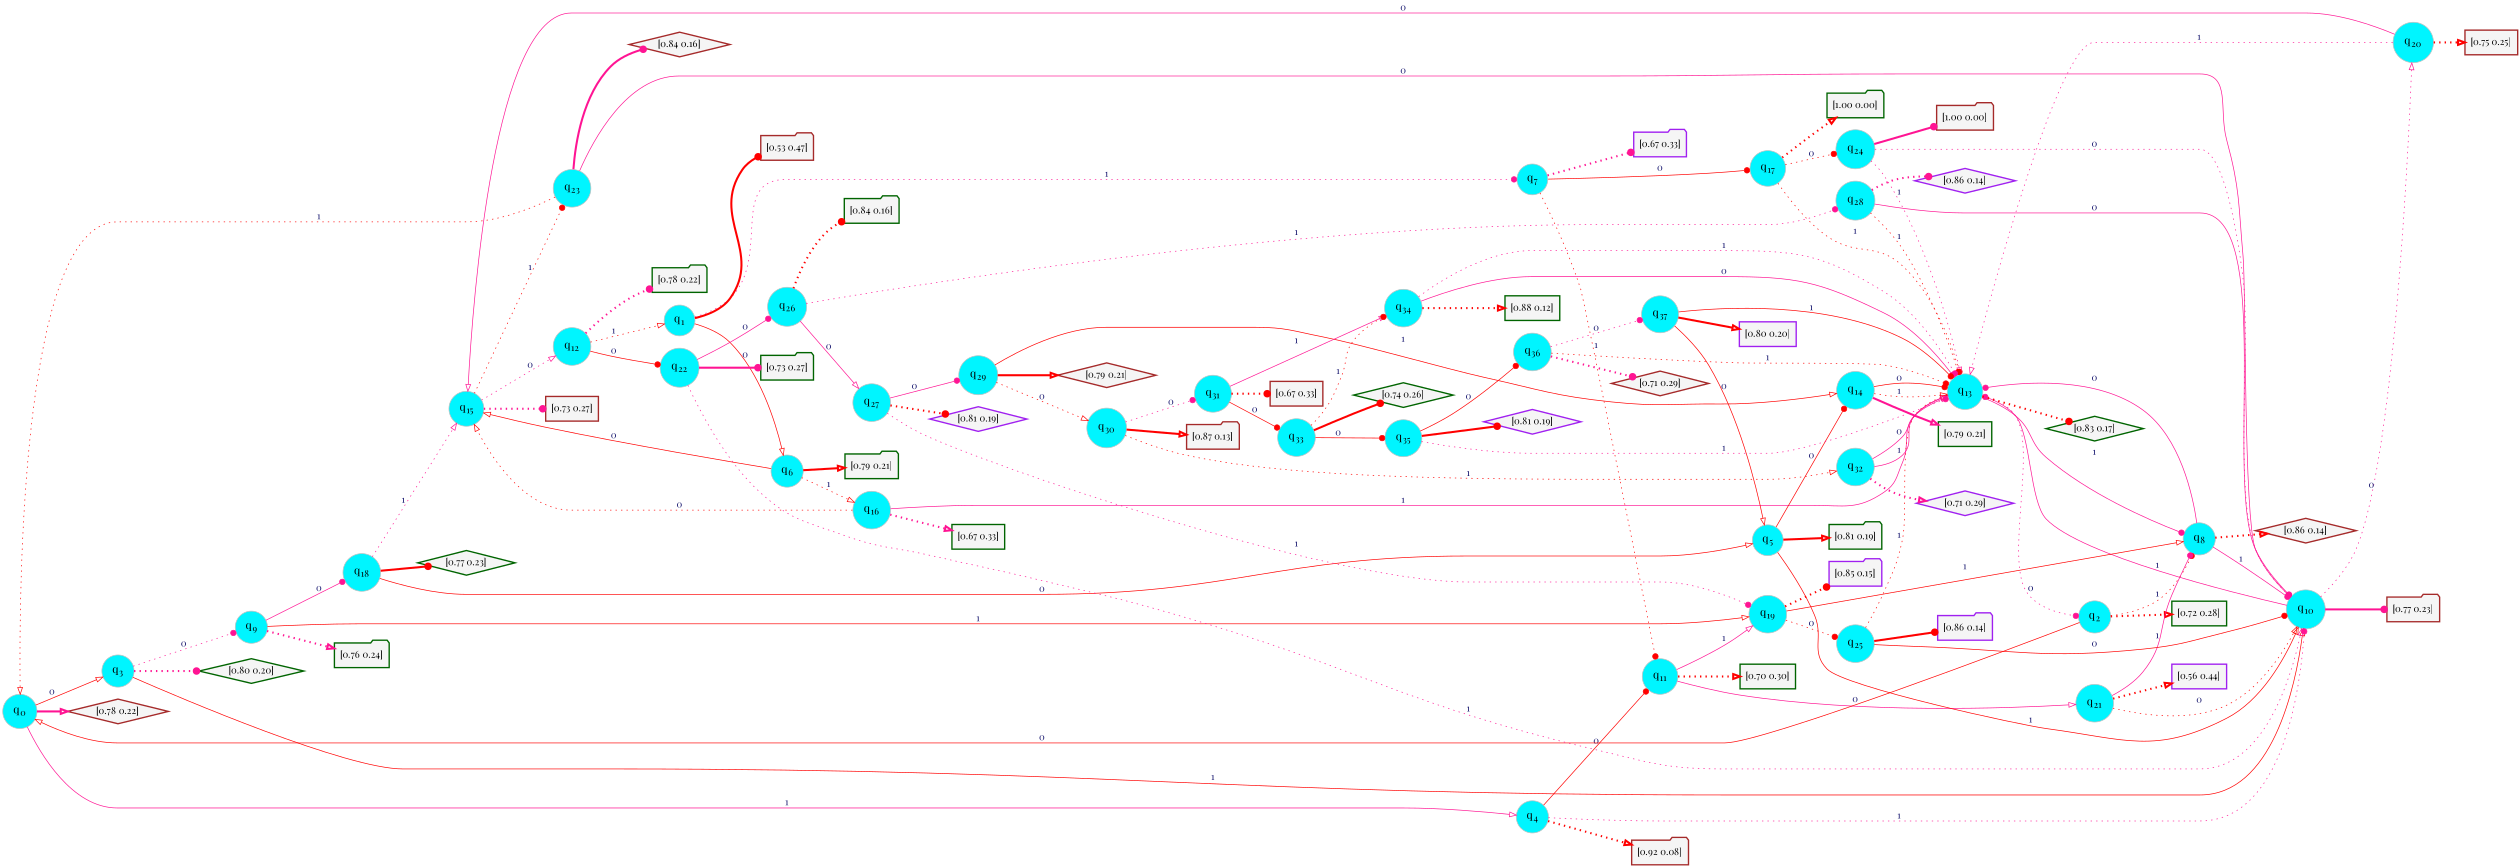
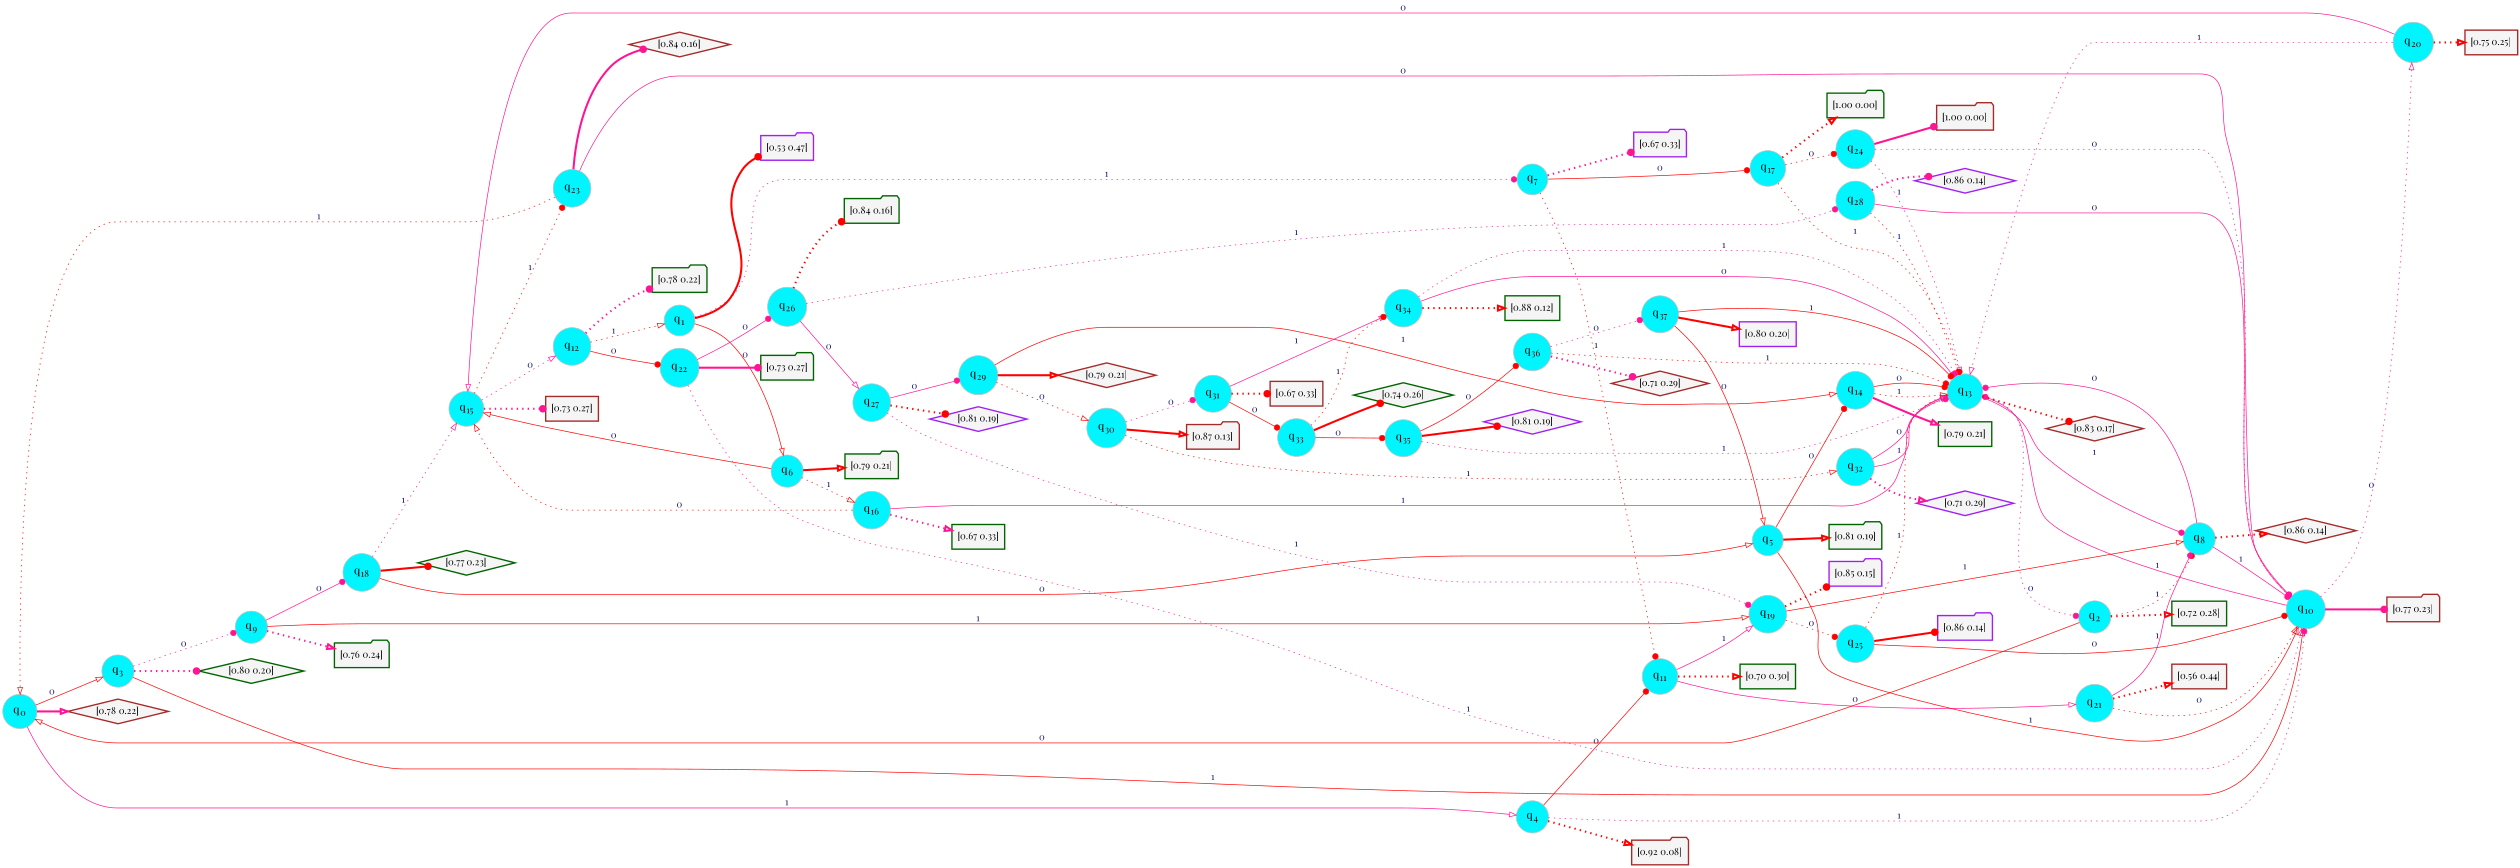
node "[0.53 0.47]": color brown -> purple
node "[0.83 0.17]": color darkgreen -> brown
node "[0.56 0.44]": color purple -> brown
